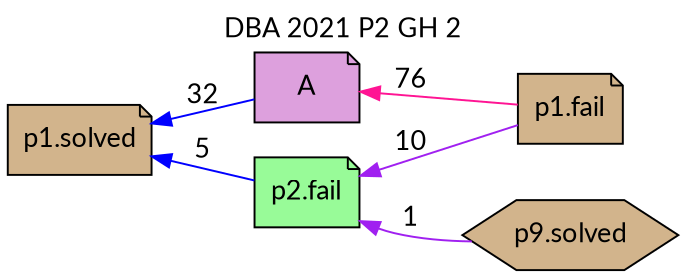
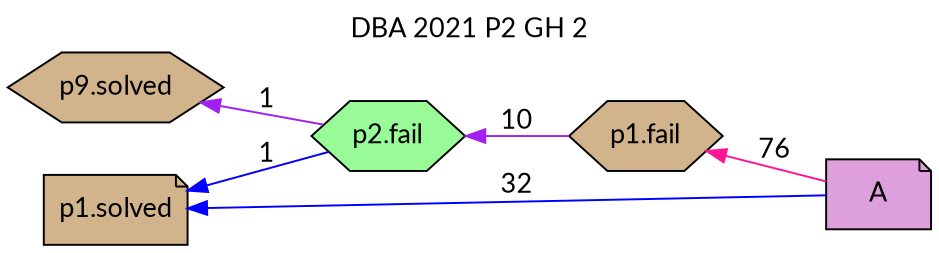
edge "p1.fail" -> "A": reversed
node "p1.fail": shape note -> hexagon
edge "p2.fail" -> "p1.solved": label "5" -> "1"
node "p2.fail": shape note -> hexagon
edge "p9.solved" -> "p2.fail": reversed
